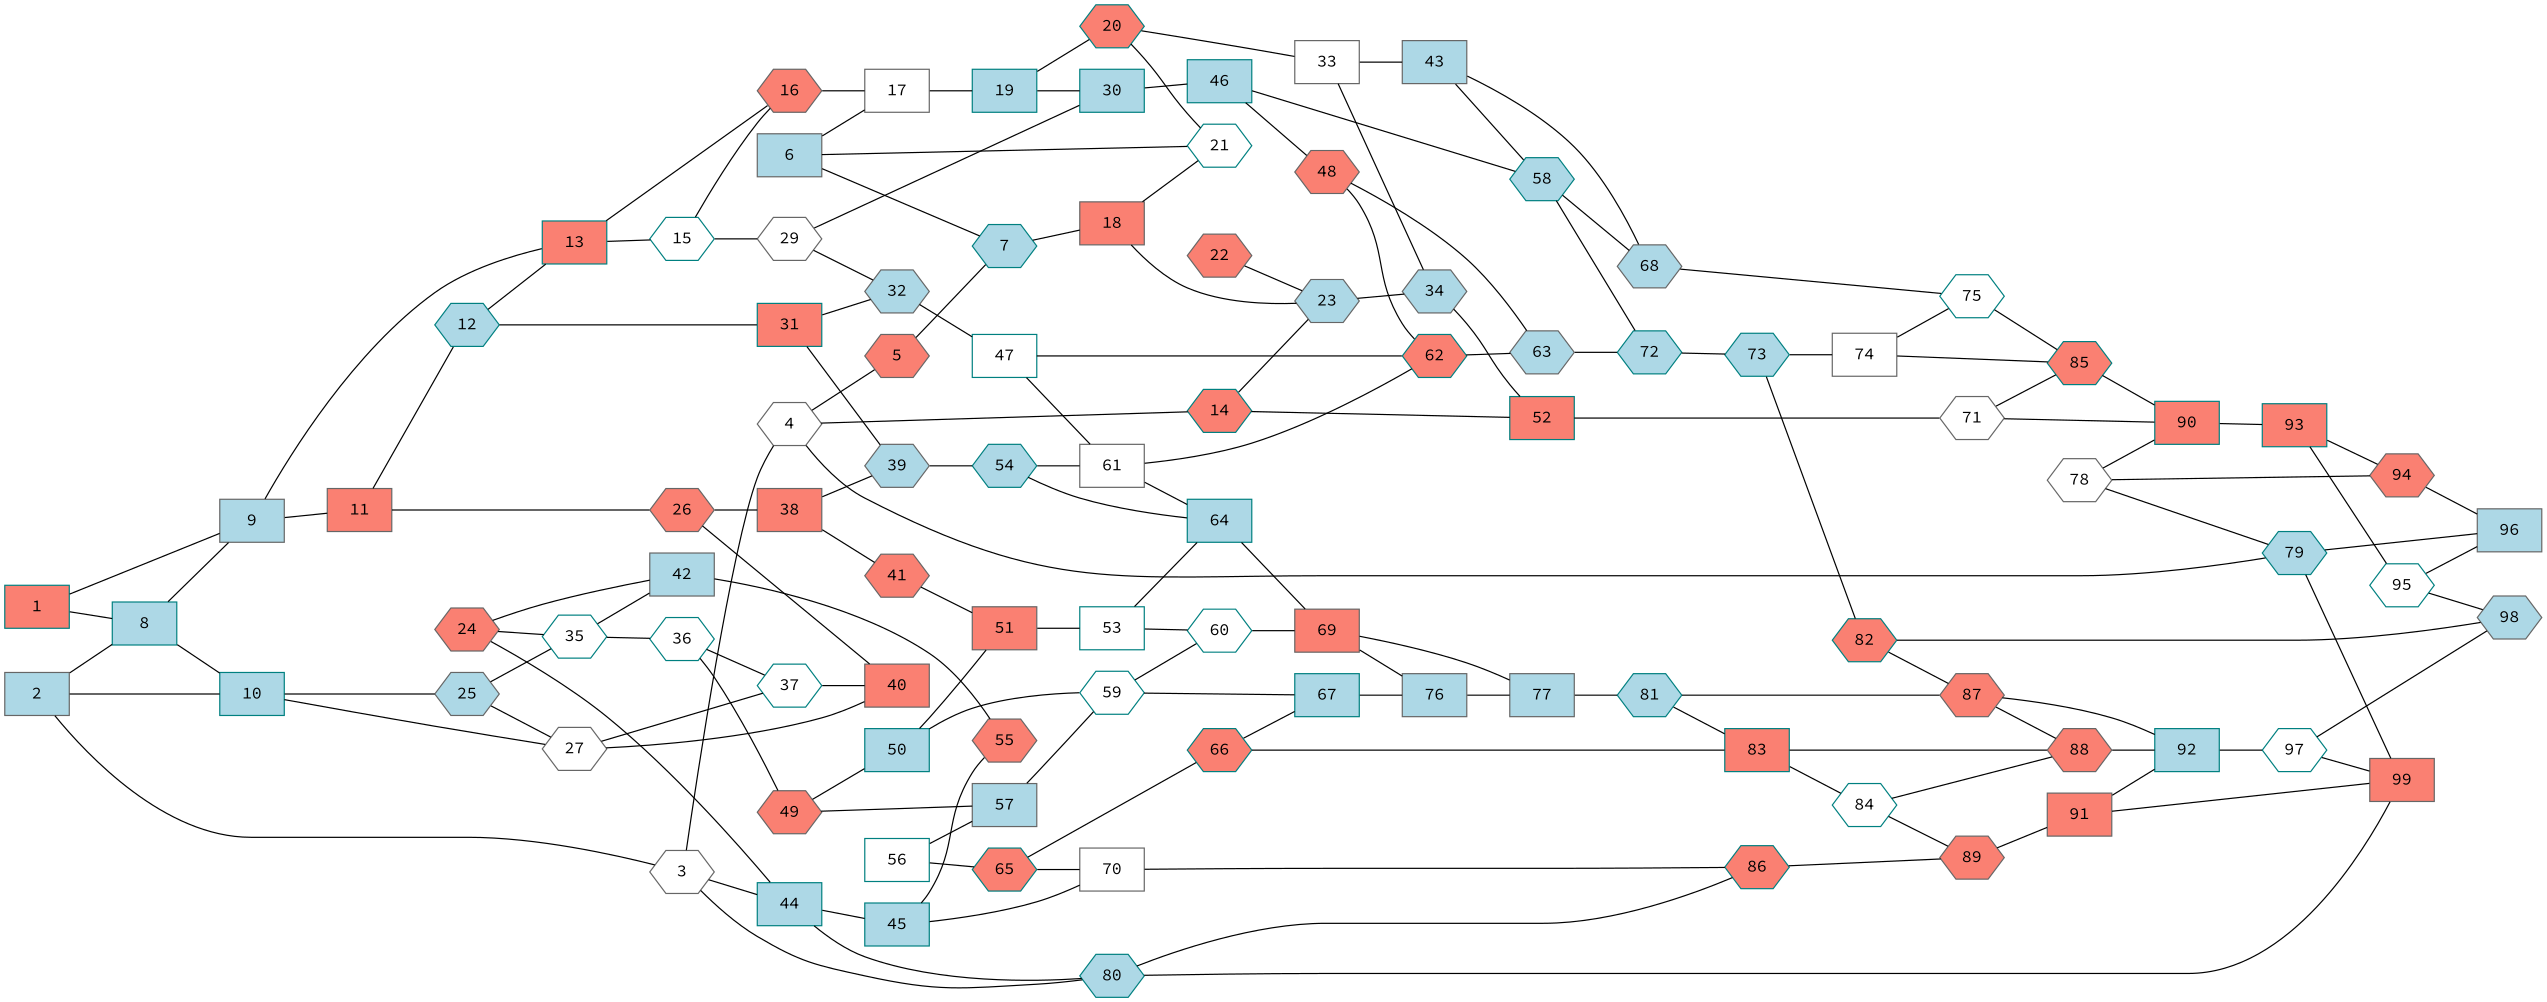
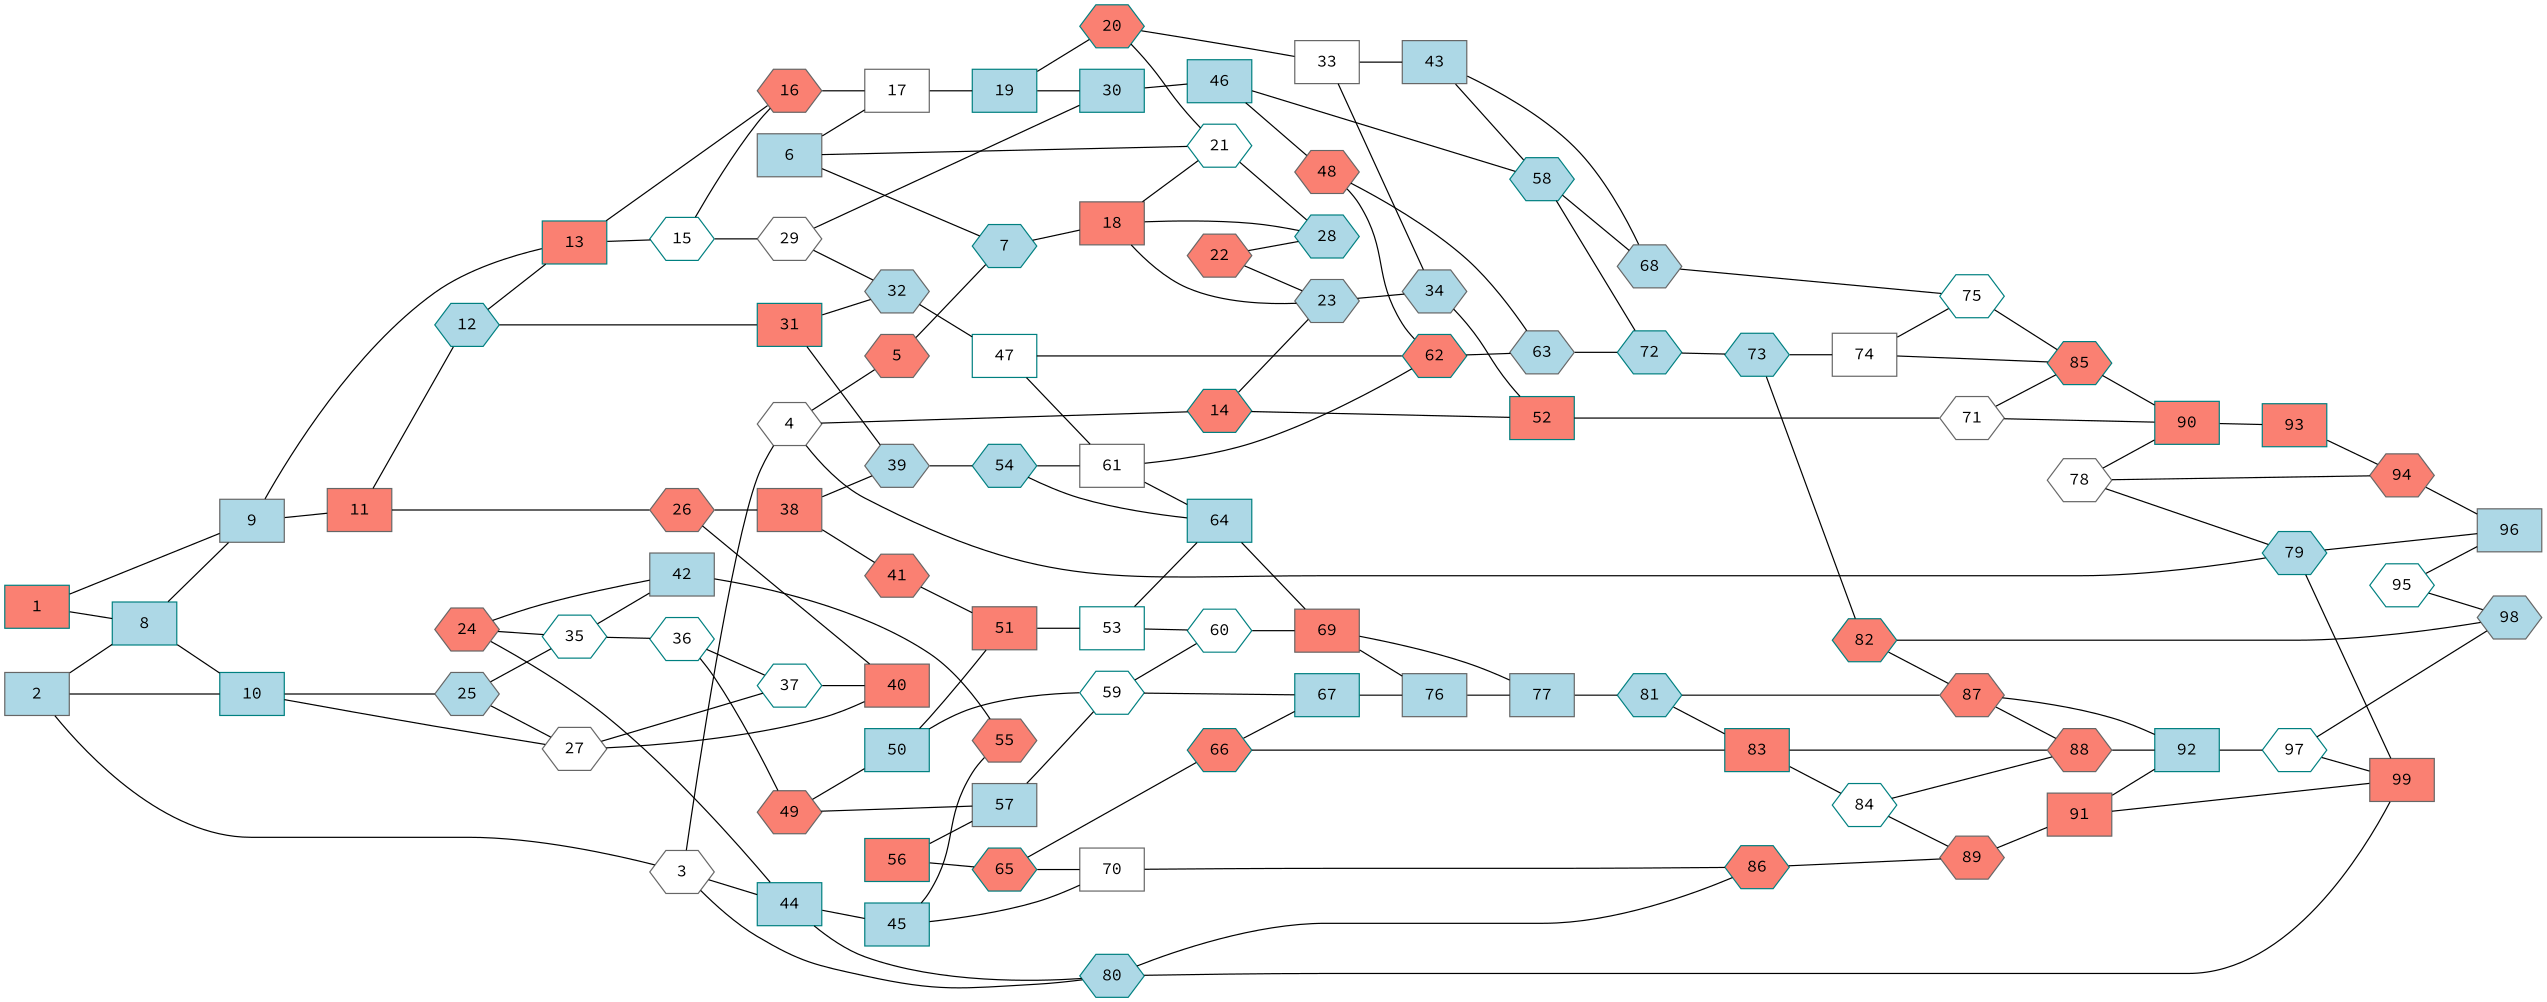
node "28": added
edge "93" -- "95": removed
node "56": fillcolor white -> salmon
